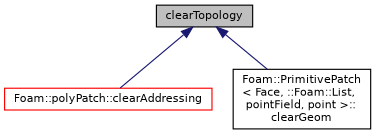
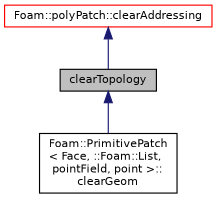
edge "Foam::polyPatch::clearAddressing" -> "clearTopology": reversed
